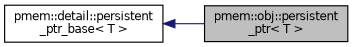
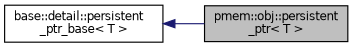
node "pmem::detail::persistent _ptr_base< T >": label "pmem::detail::persistent _ptr_base< T >" -> "base::detail::persistent _ptr_base< T >"
